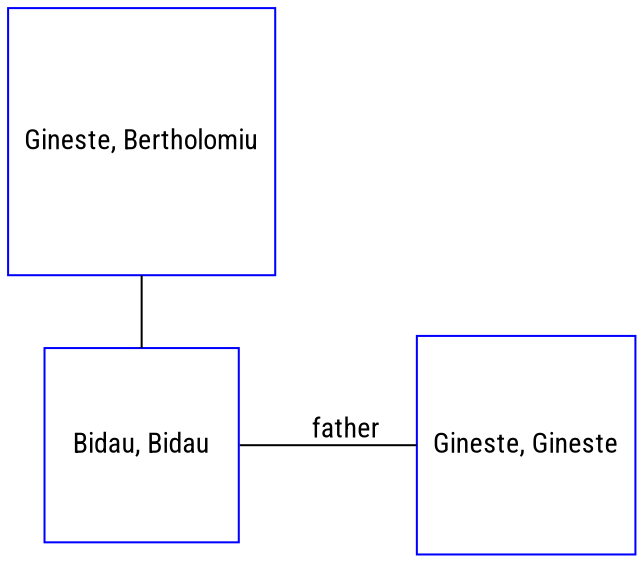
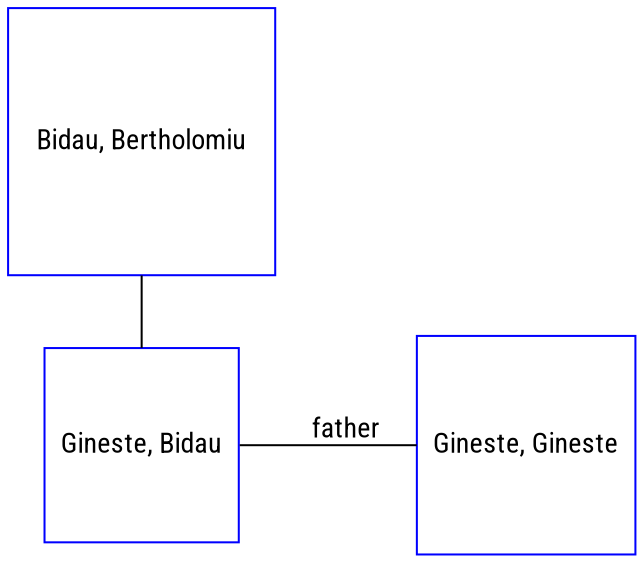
node "Gineste, Bertholomiu": label "Gineste, Bertholomiu" -> "Bidau, Bertholomiu"
node "Bidau, Bidau": label "Bidau, Bidau" -> "Gineste, Bidau"
